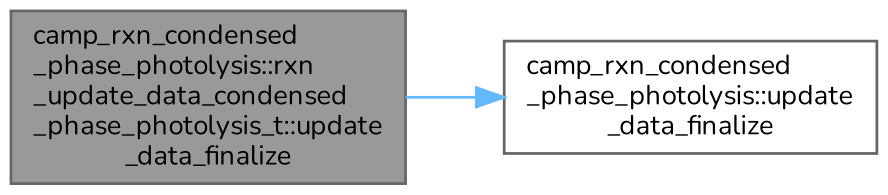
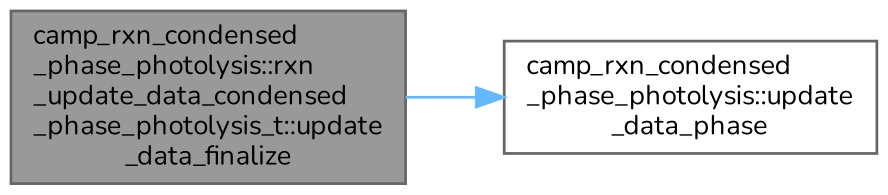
node "camp_rxn_condensed _phase_photolysis::update _data_finalize": label "camp_rxn_condensed _phase_photolysis::update _data_finalize" -> "camp_rxn_condensed _phase_photolysis::update _data_phase"
